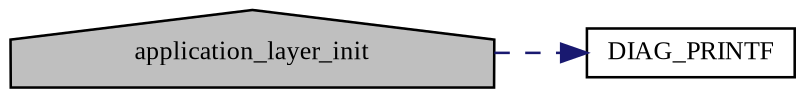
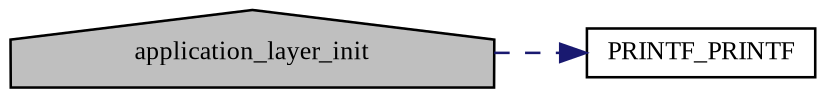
node "DIAG_PRINTF": label "DIAG_PRINTF" -> "PRINTF_PRINTF"
